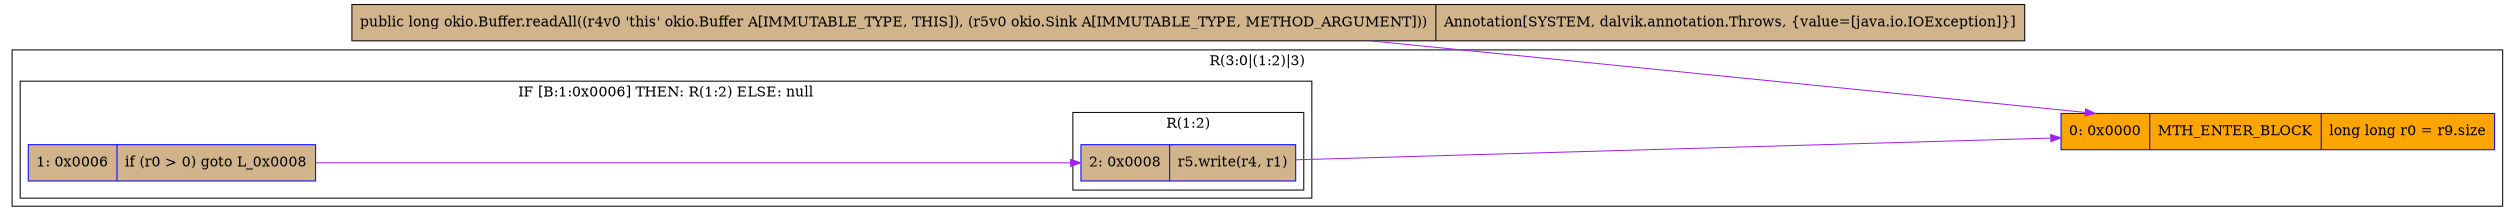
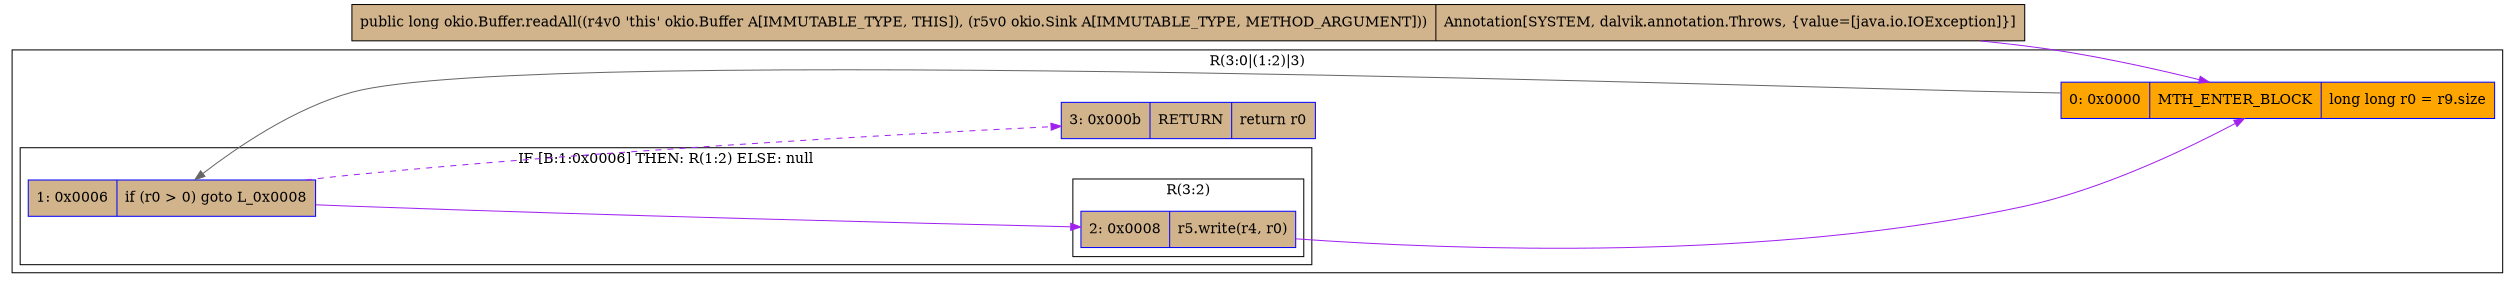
edge "0: 0x0000" -> "1: 0x0006": added
node "3: 0x000b": added
cluster "R(1:2)": label "R(1:2)" -> "R(3:2)"
node "2: 0x0008": text "r5.write(r4, r1)" -> "r5.write(r4, r0)"
